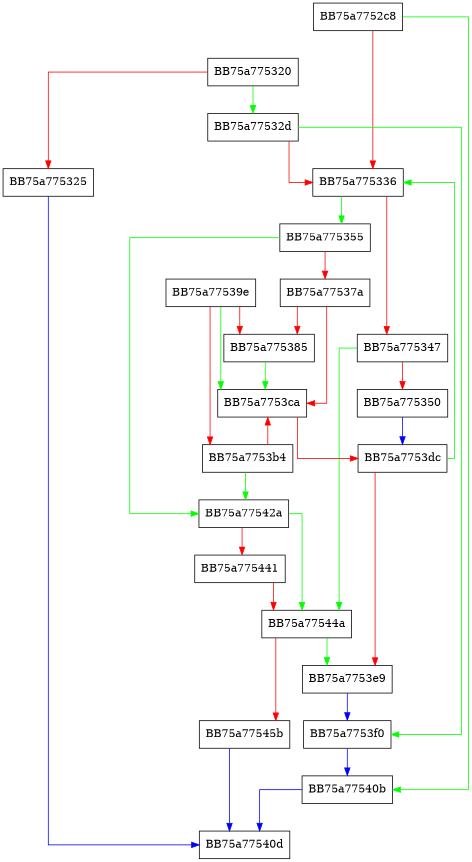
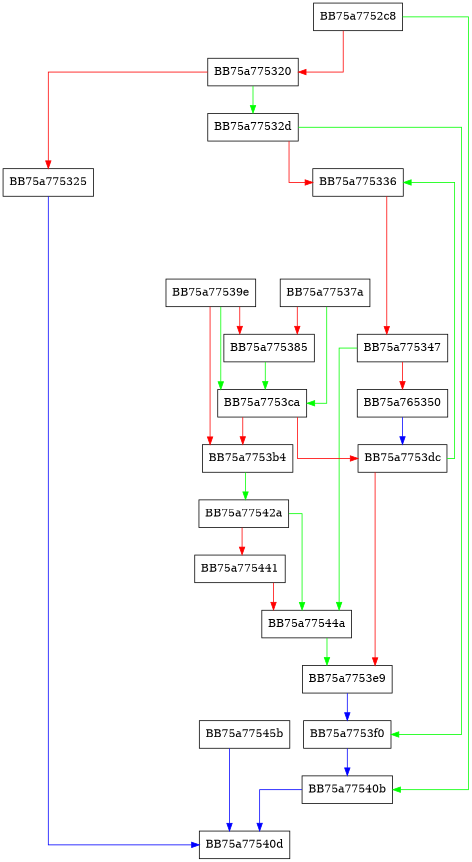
edge "BB75a7752c8" -> "BB75a775336": now "BB75a7752c8" -> "BB75a775320"
node "BB75a775355": removed
edge "BB75a77537a" -> "BB75a7753ca": color red -> green
node "BB75a775350": label "BB75a775350" -> "BB75a765350"
edge "BB75a7753b4" -> "BB75a7753ca": reversed
edge "BB75a77544a" -> "BB75a77545b": removed
